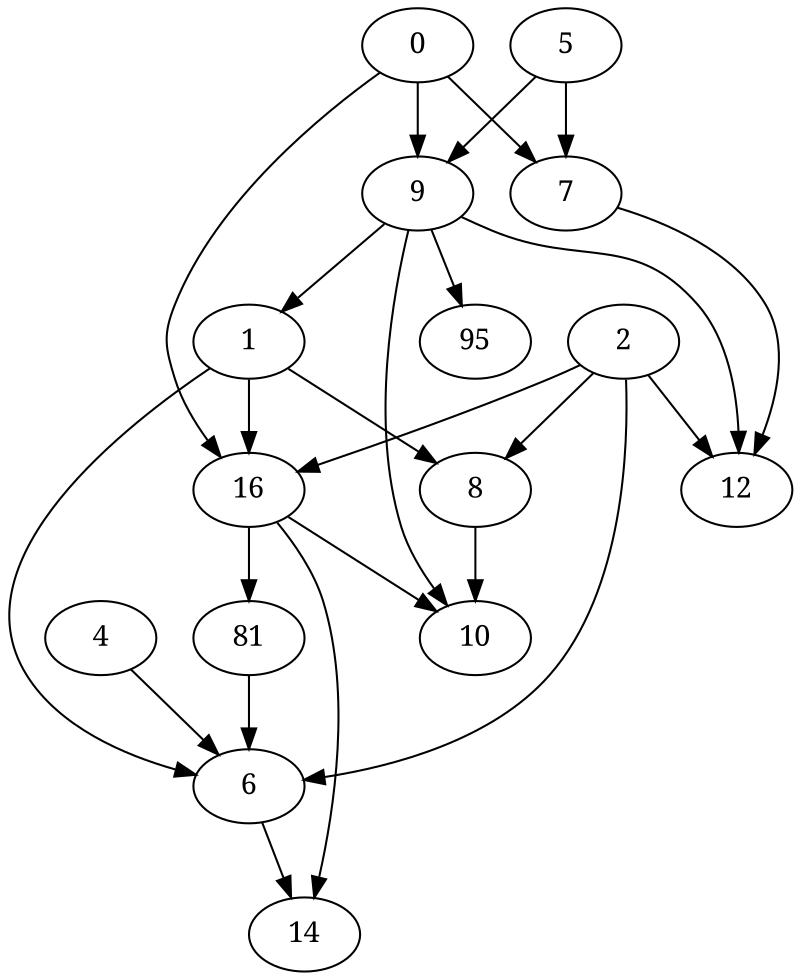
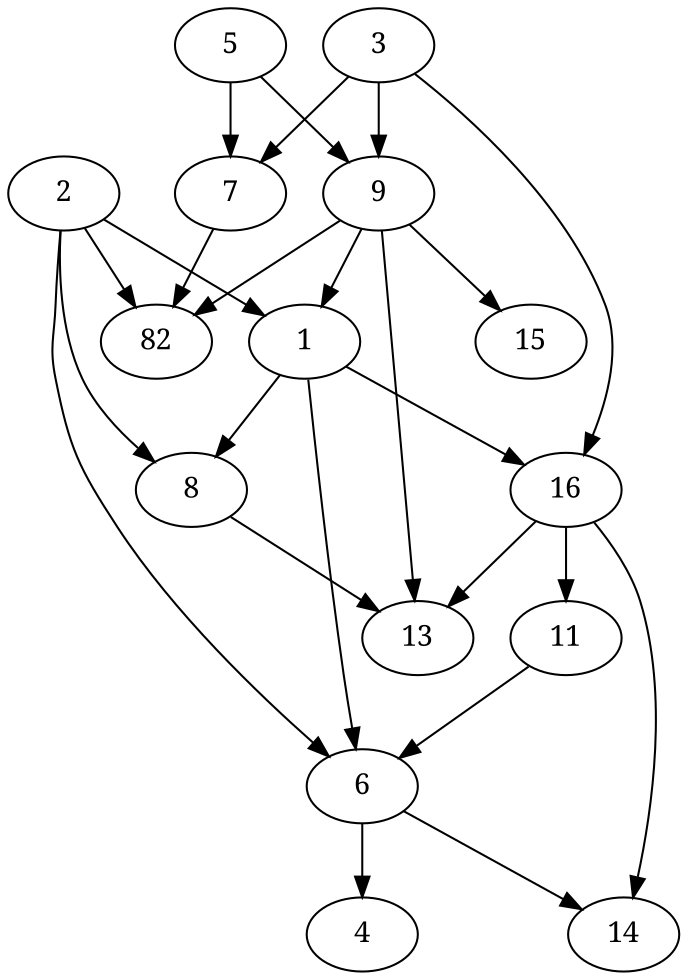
node "0": label "0" -> "3"
node "95": label "95" -> "15"
edge "2" -> "16": now "2" -> "1"
node "12": label "12" -> "82"
node "81": label "81" -> "11"
node "10": label "10" -> "13"
edge "4" -> "6": reversed
